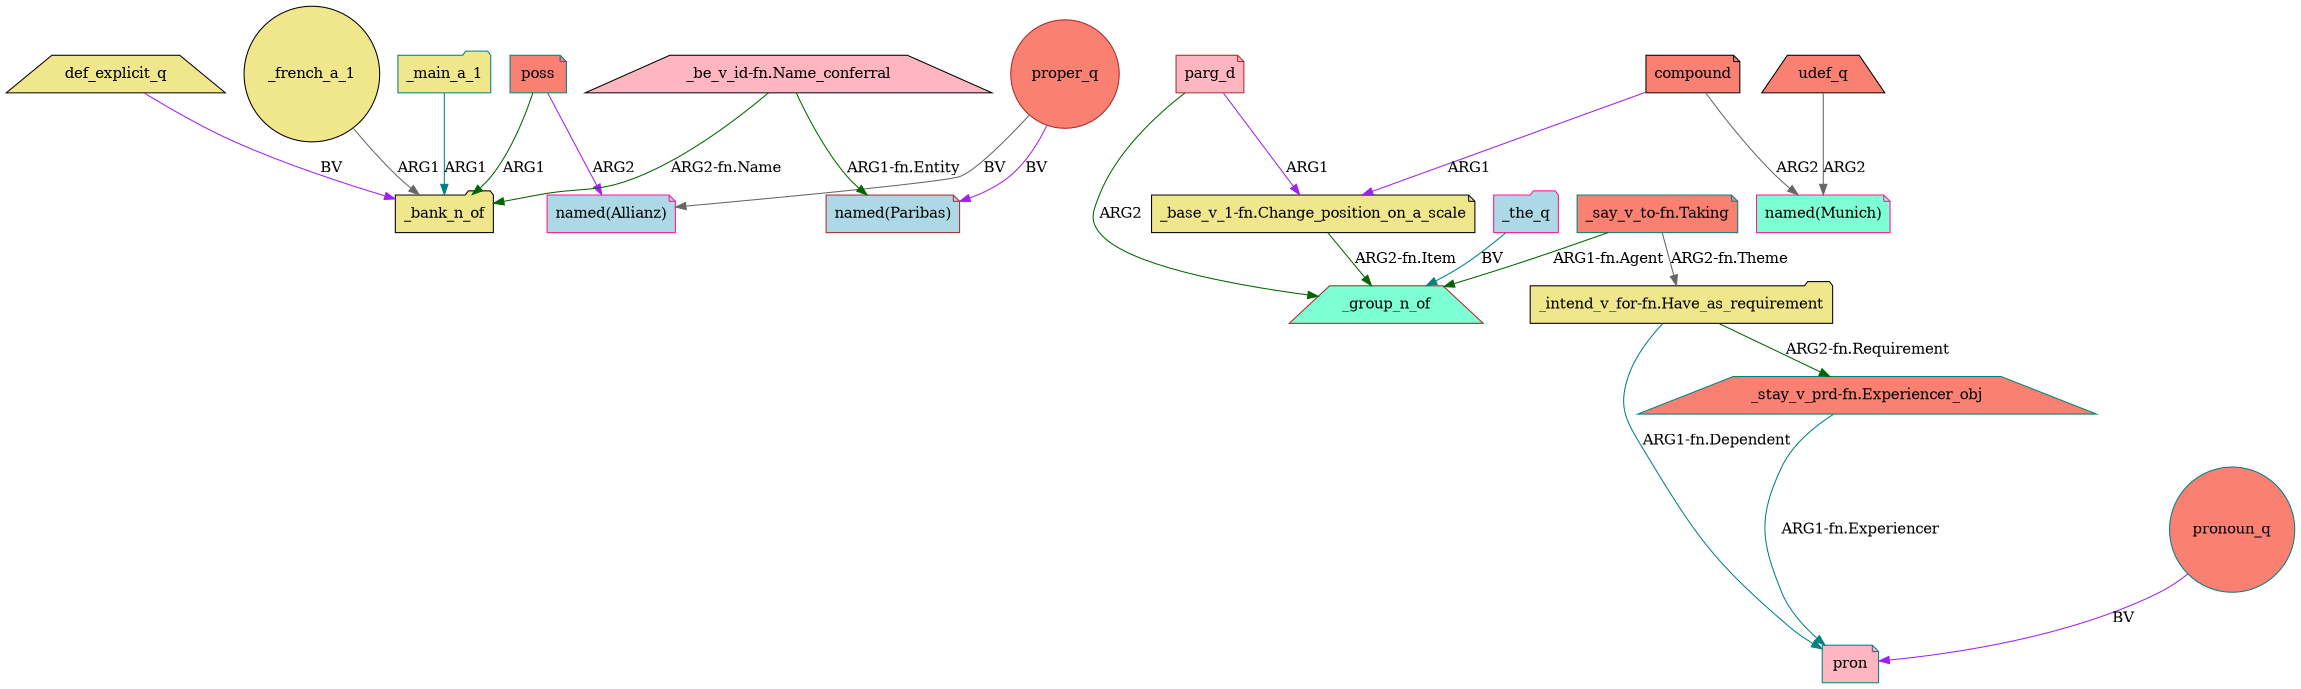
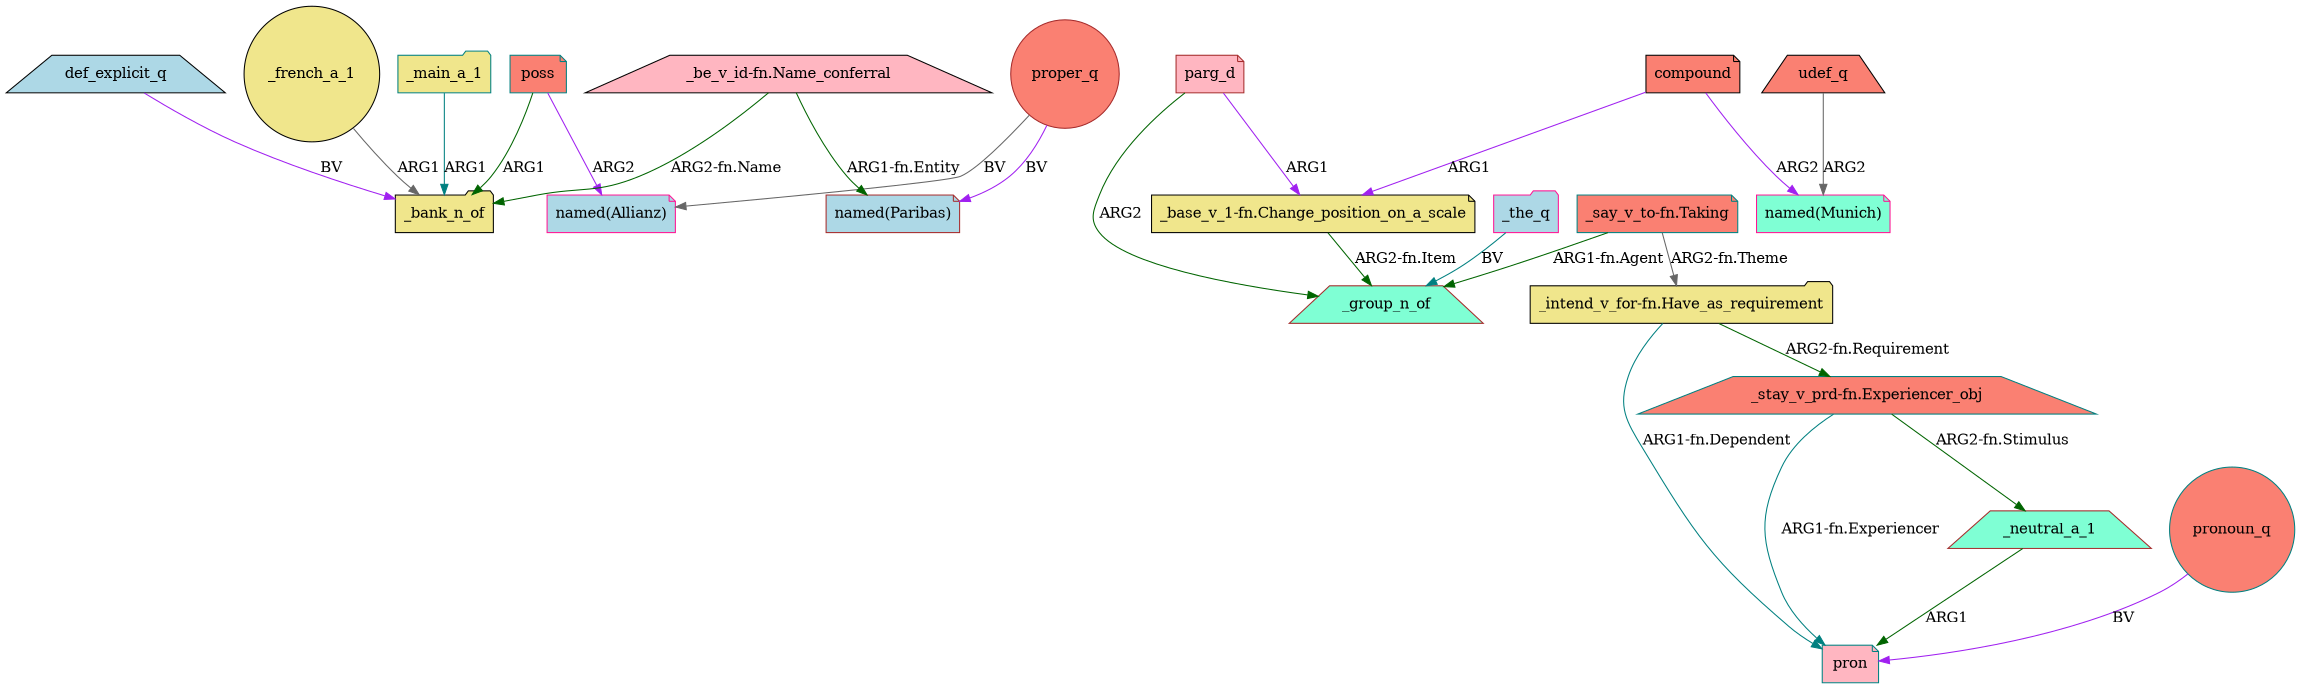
node "def_explicit_q": fillcolor khaki -> lightblue
edge "compound" -> "named(Munich)": color gray40 -> purple
node "_neutral_a_1": added
